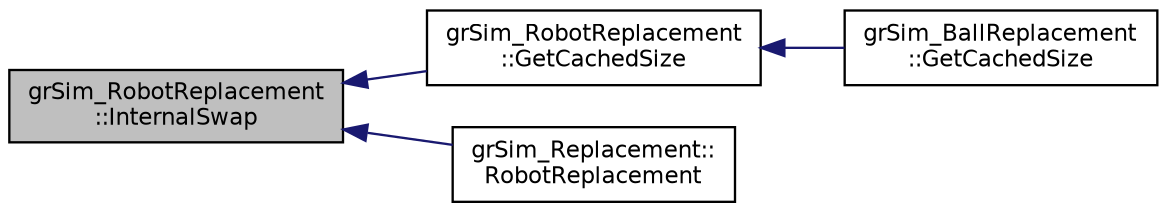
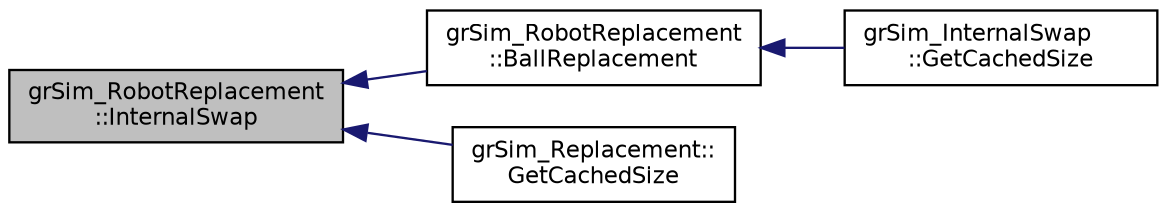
node "grSim_RobotReplacement ::GetCachedSize": label "grSim_RobotReplacement ::GetCachedSize" -> "grSim_RobotReplacement ::BallReplacement"
node "grSim_BallReplacement ::GetCachedSize": label "grSim_BallReplacement ::GetCachedSize" -> "grSim_InternalSwap ::GetCachedSize"
node "grSim_Replacement:: RobotReplacement": label "grSim_Replacement:: RobotReplacement" -> "grSim_Replacement:: GetCachedSize"
